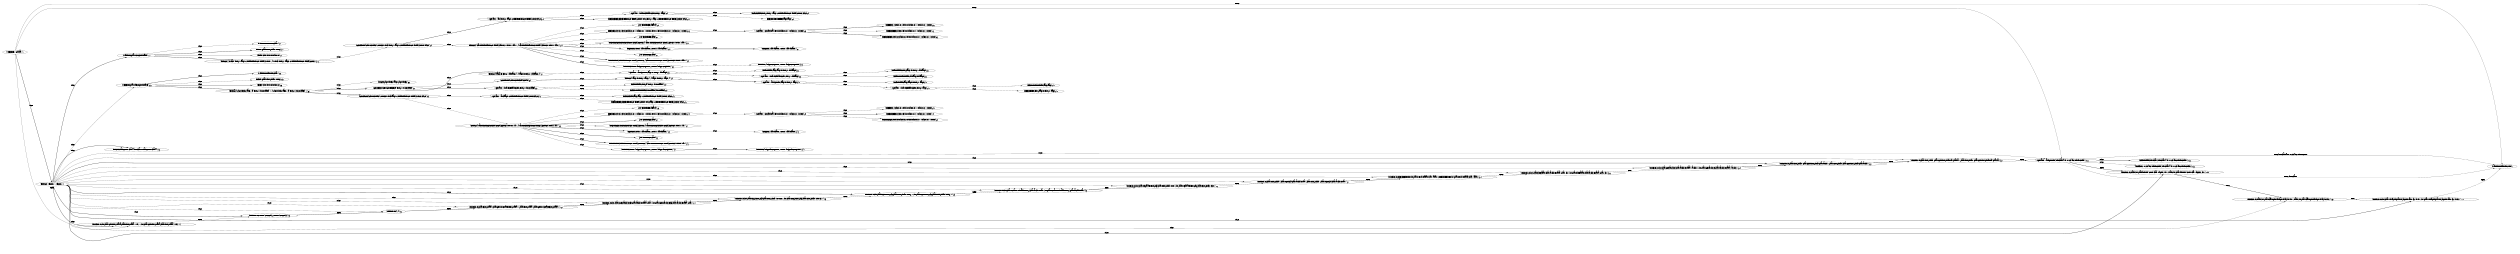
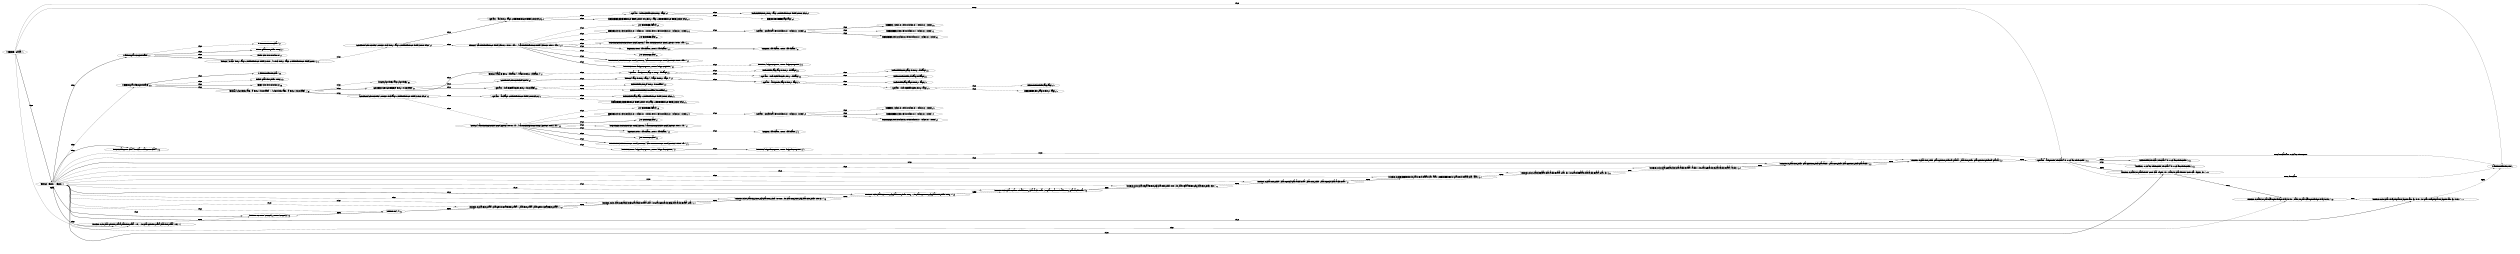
edge "(METHOD,<global>)" -> "(METHOD_RETURN,ANY)": label "DDG: " -> "AST: "
